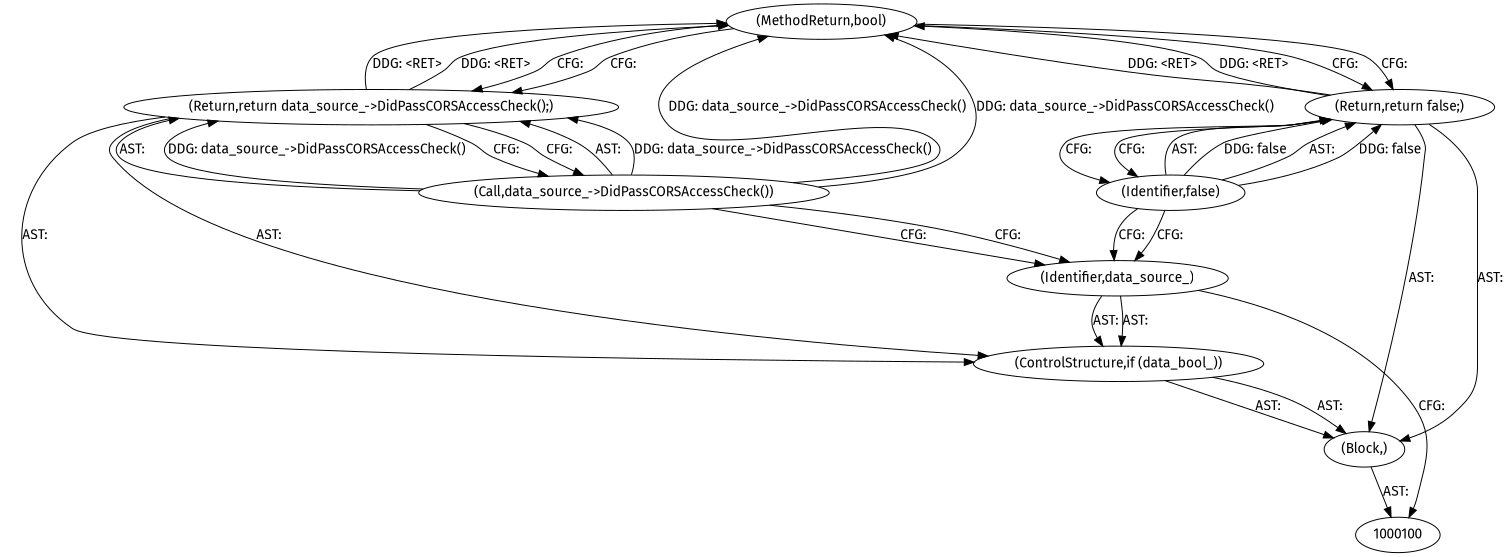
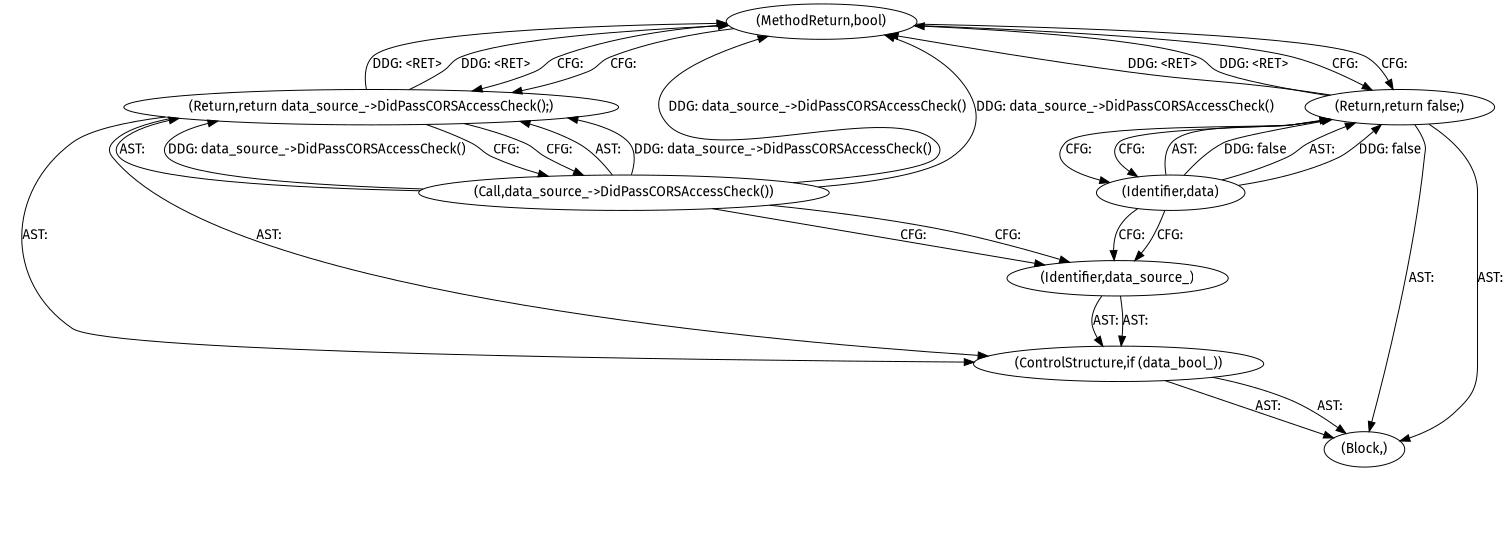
node "(Identifier,false)": label "(Identifier,false)" -> "(Identifier,data)"
node "1000100": removed
